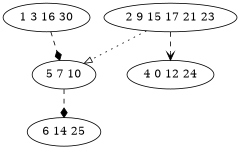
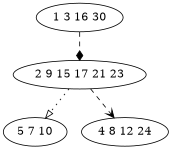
edge "1 3 16 30" -> "5 7 10": now "1 3 16 30" -> "2 9 15 17 21 23"
node "4 0 12 24": label "4 0 12 24" -> "4 8 12 24"
node "6 14 25": removed
